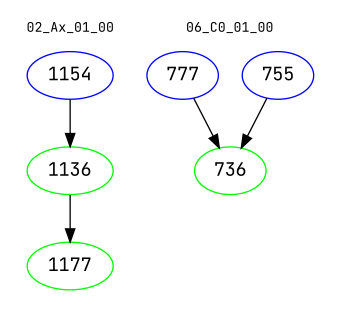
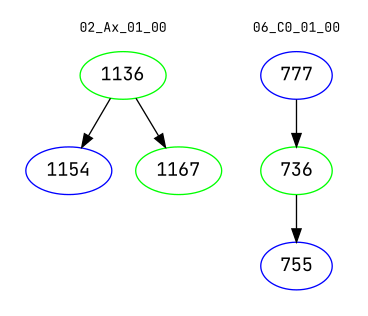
edge "1154" -> "1136": reversed
edge "755" -> "736": reversed
node "1177": label "1177" -> "1167"
